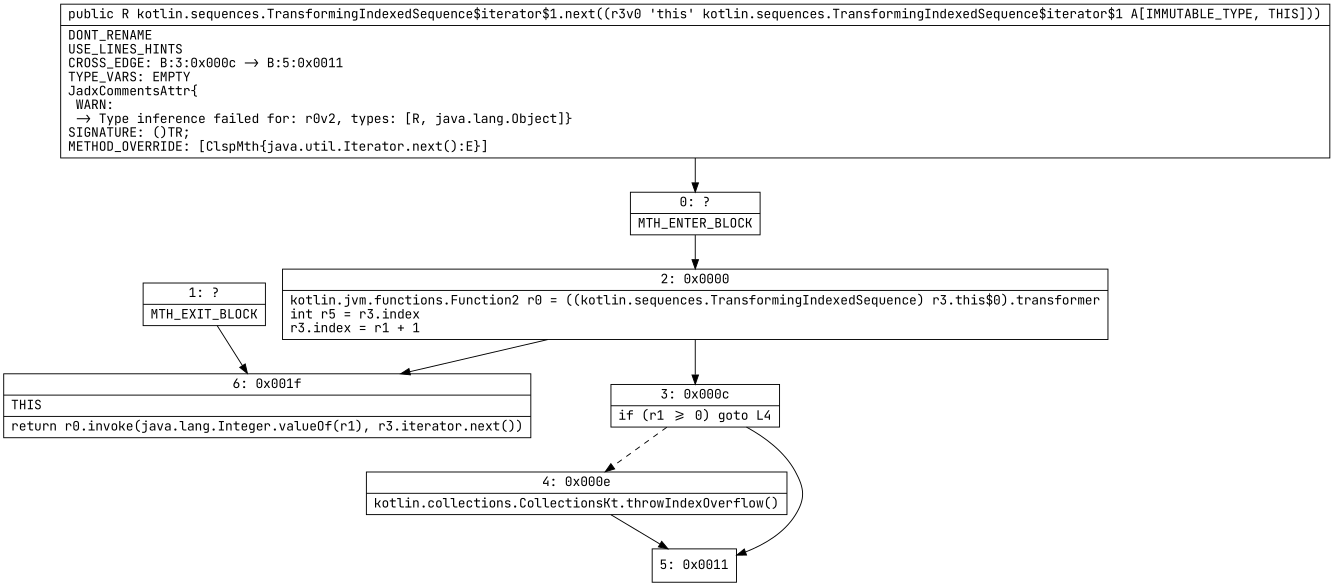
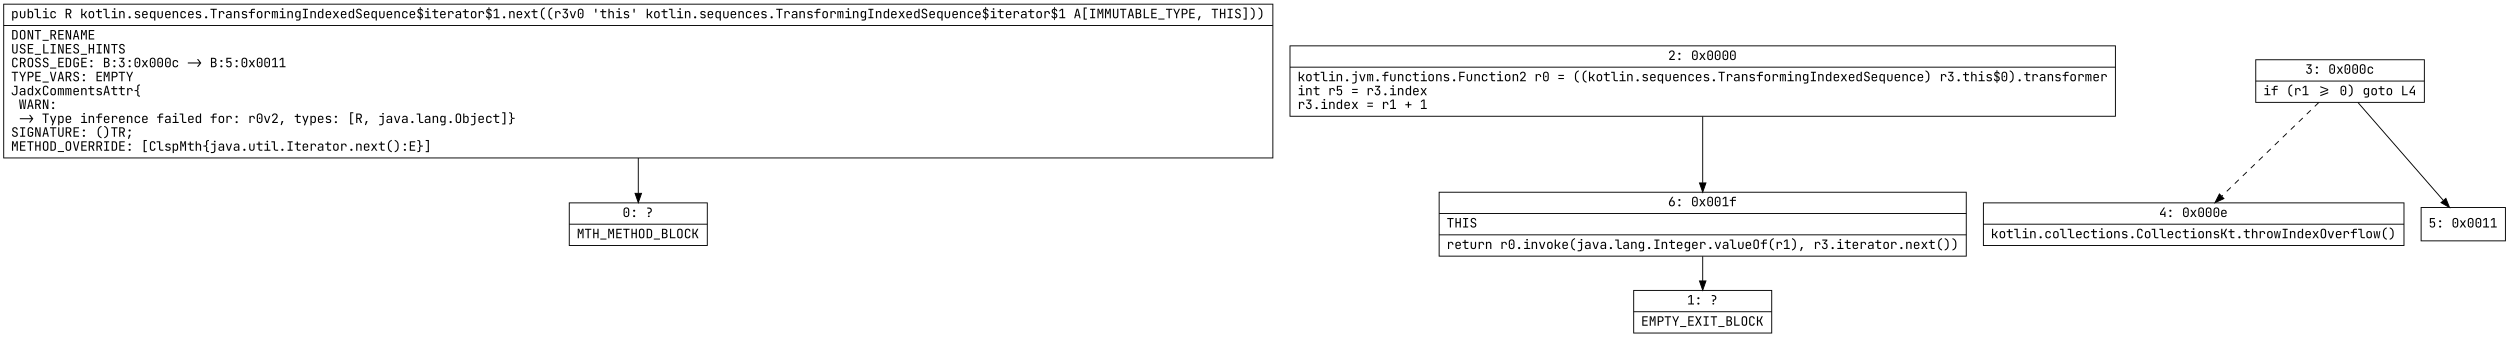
node "0: ?": text "MTH_ENTER_BLOCK" -> "MTH_METHOD_BLOCK"
edge "0: ?" -> "2: 0x0000": removed
node "1: ?": text "MTH_EXIT_BLOCK" -> "EMPTY_EXIT_BLOCK"
edge "1: ?" -> "6: 0x001f": reversed
edge "2: 0x0000" -> "3: 0x000c": removed
edge "4: 0x000e" -> "5: 0x0011": removed
